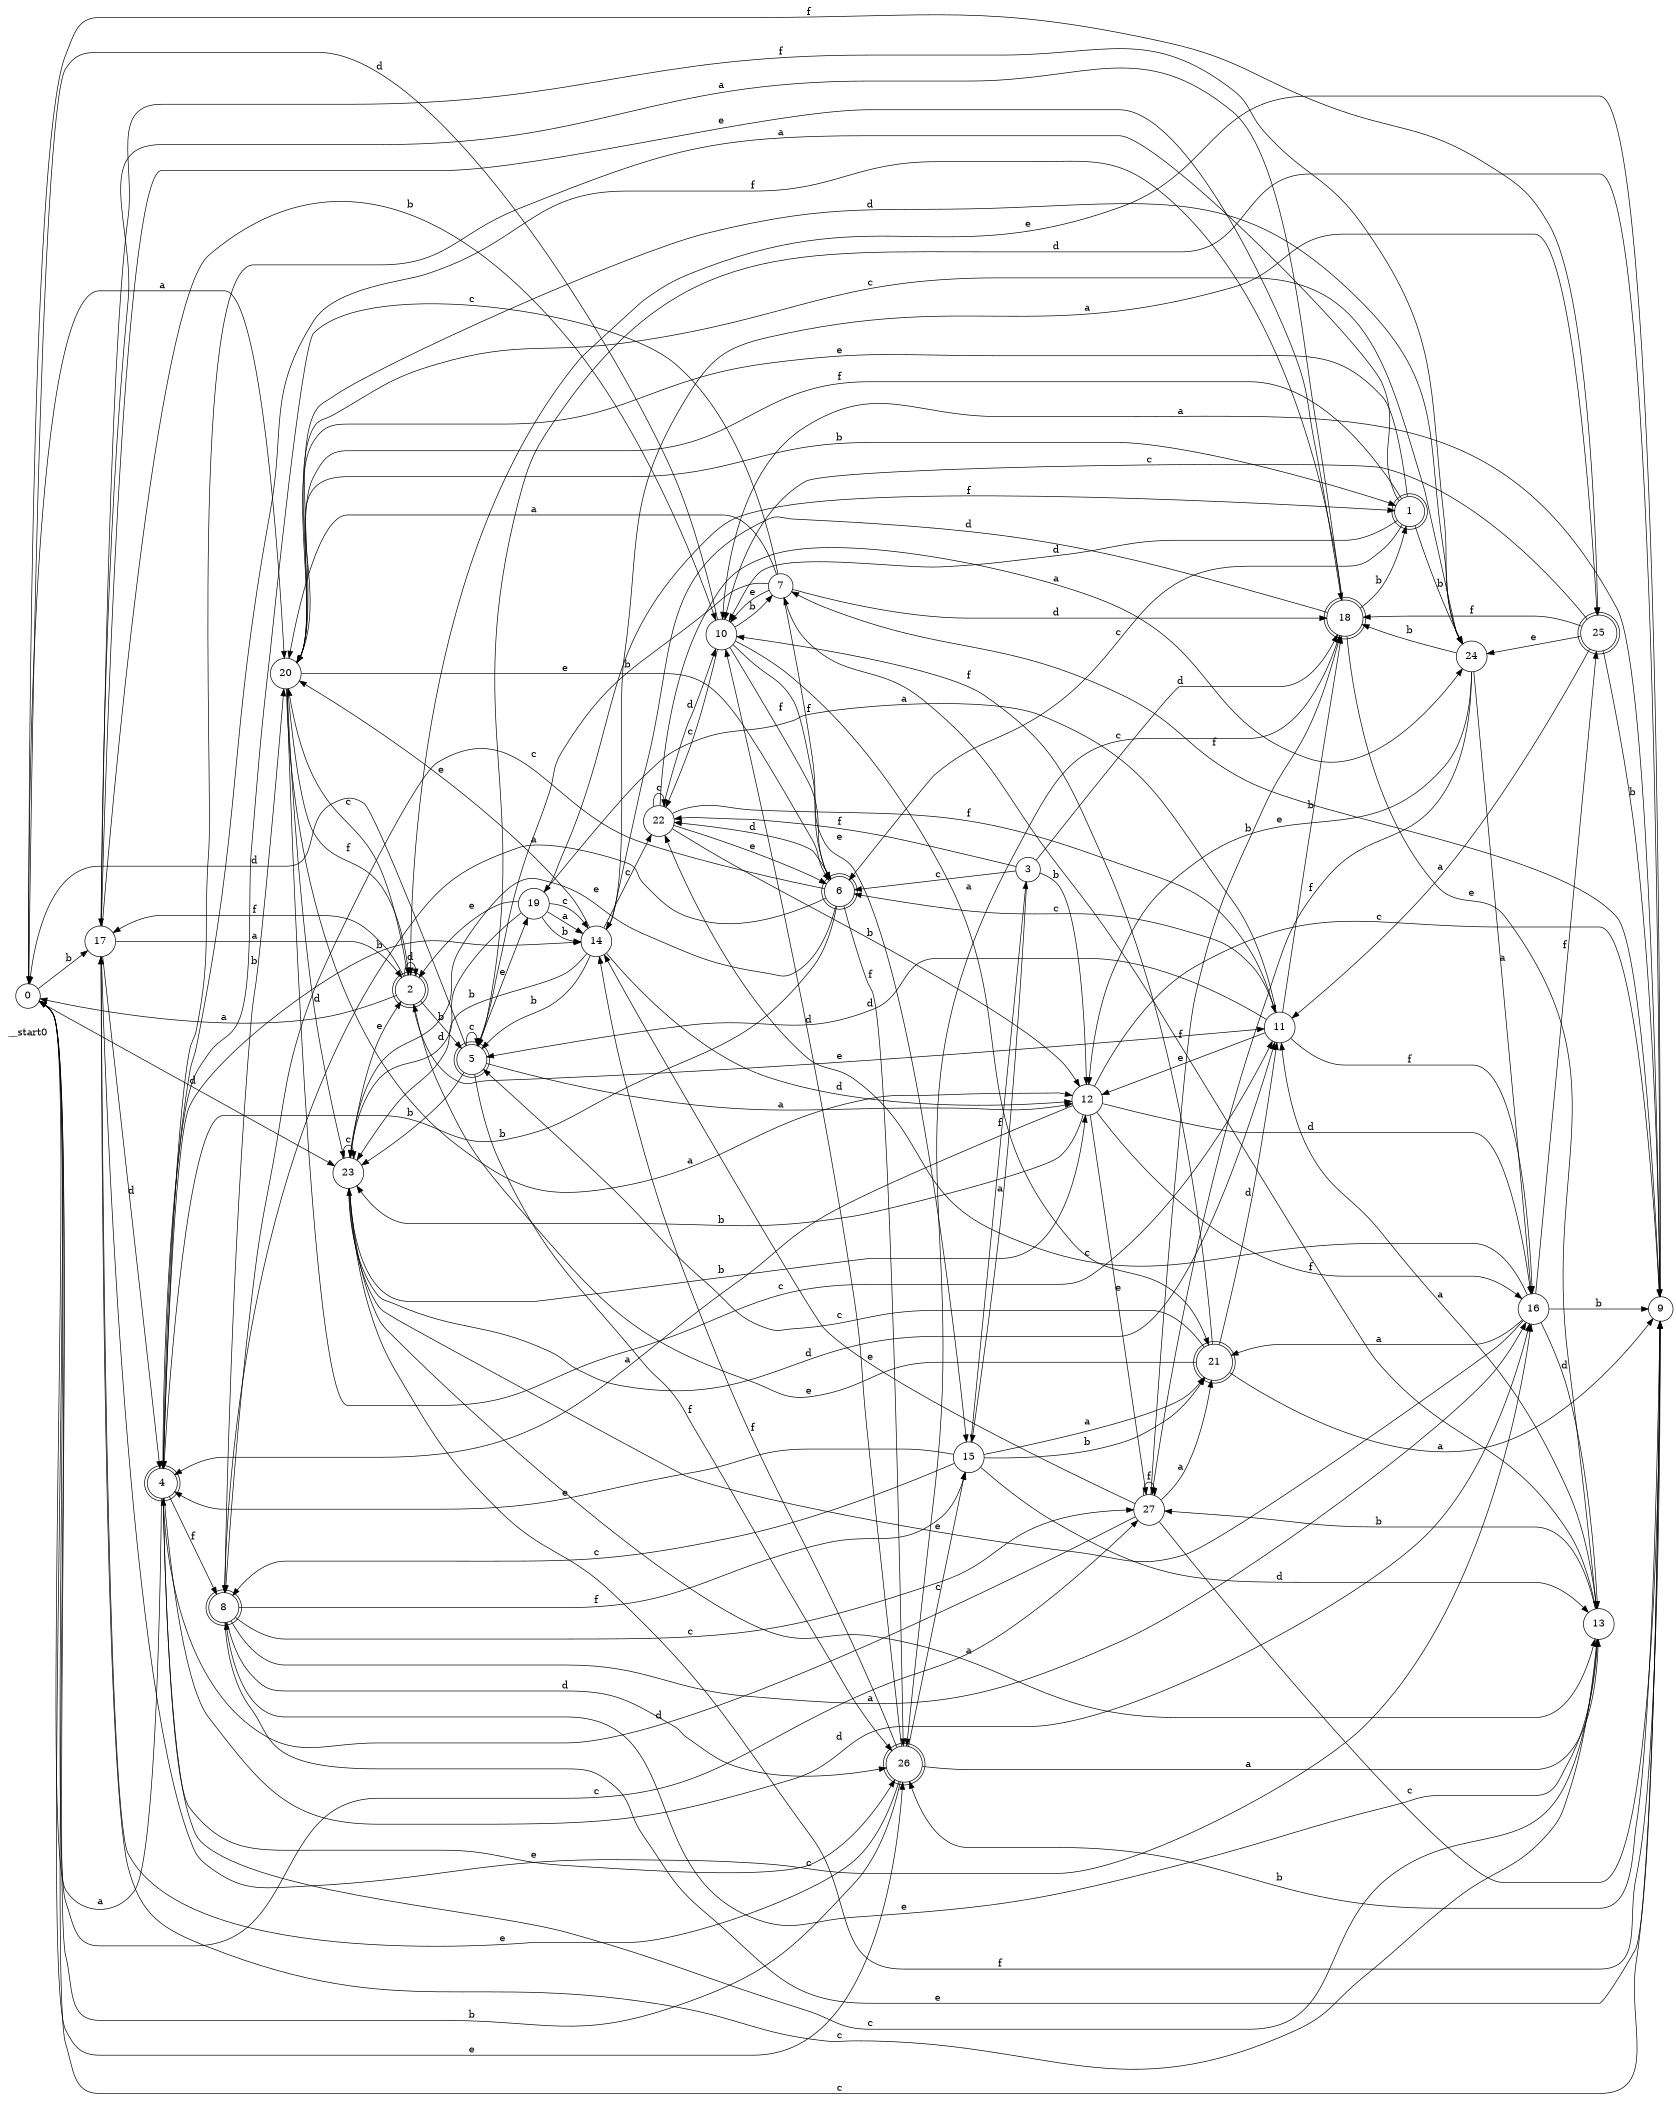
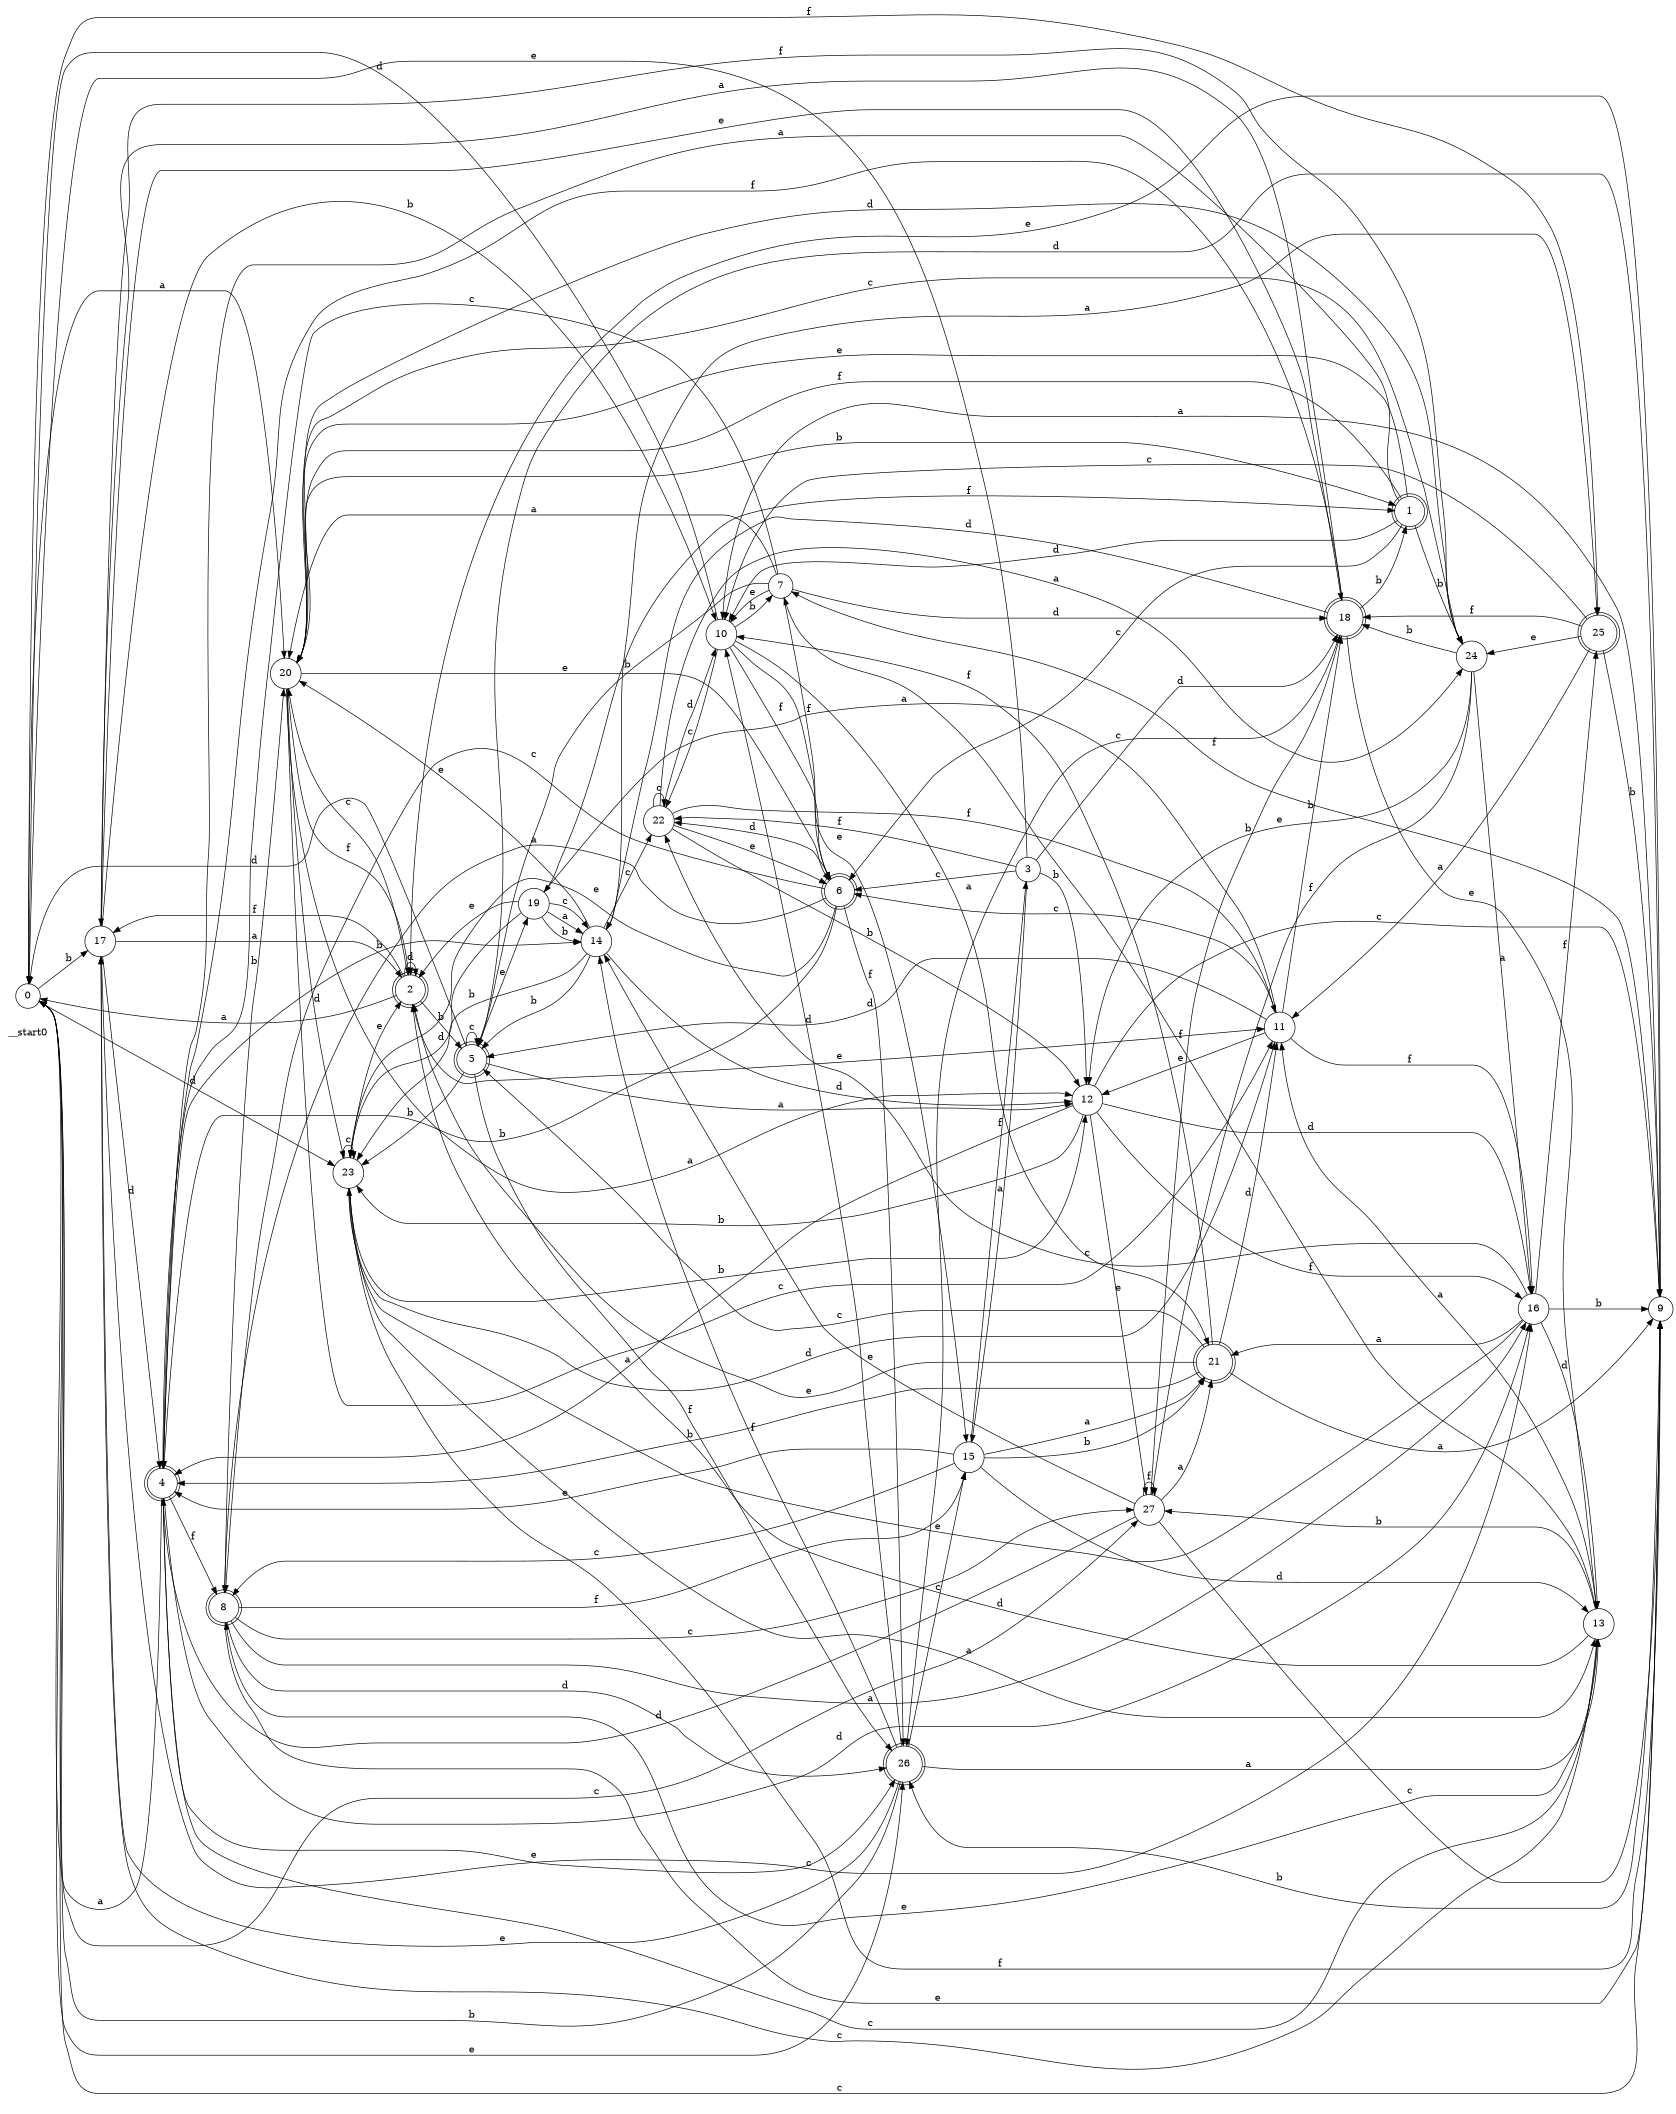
edge "3" -> "0": added, label "e"
edge "21" -> "4": added, label "b"
edge "13" -> "2": added, label "d"
